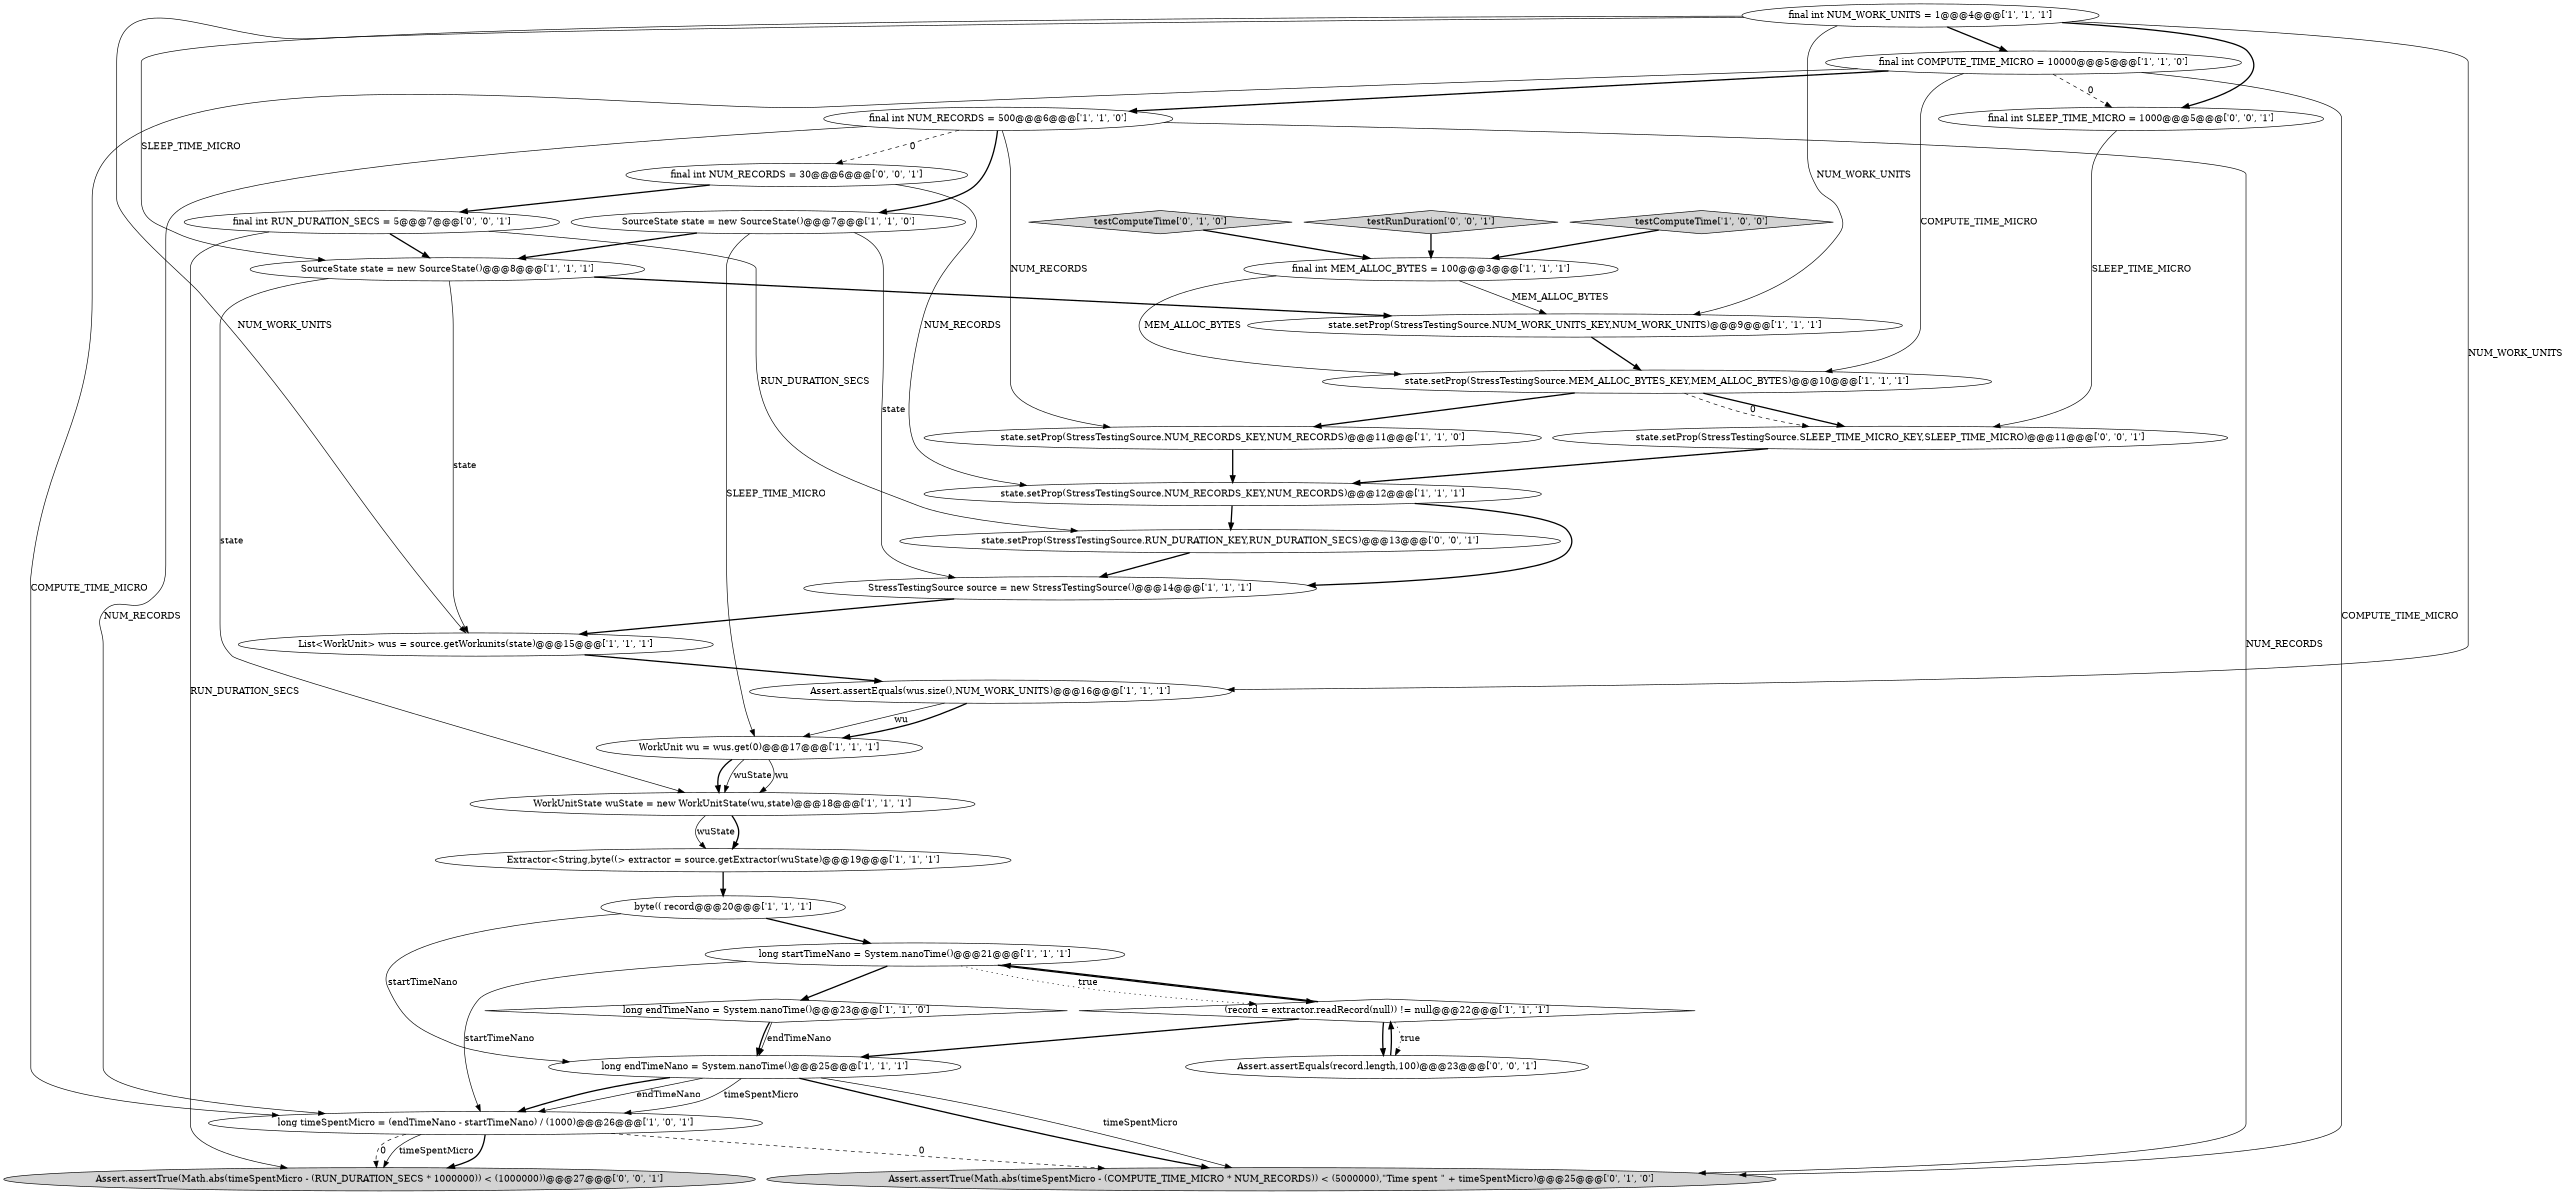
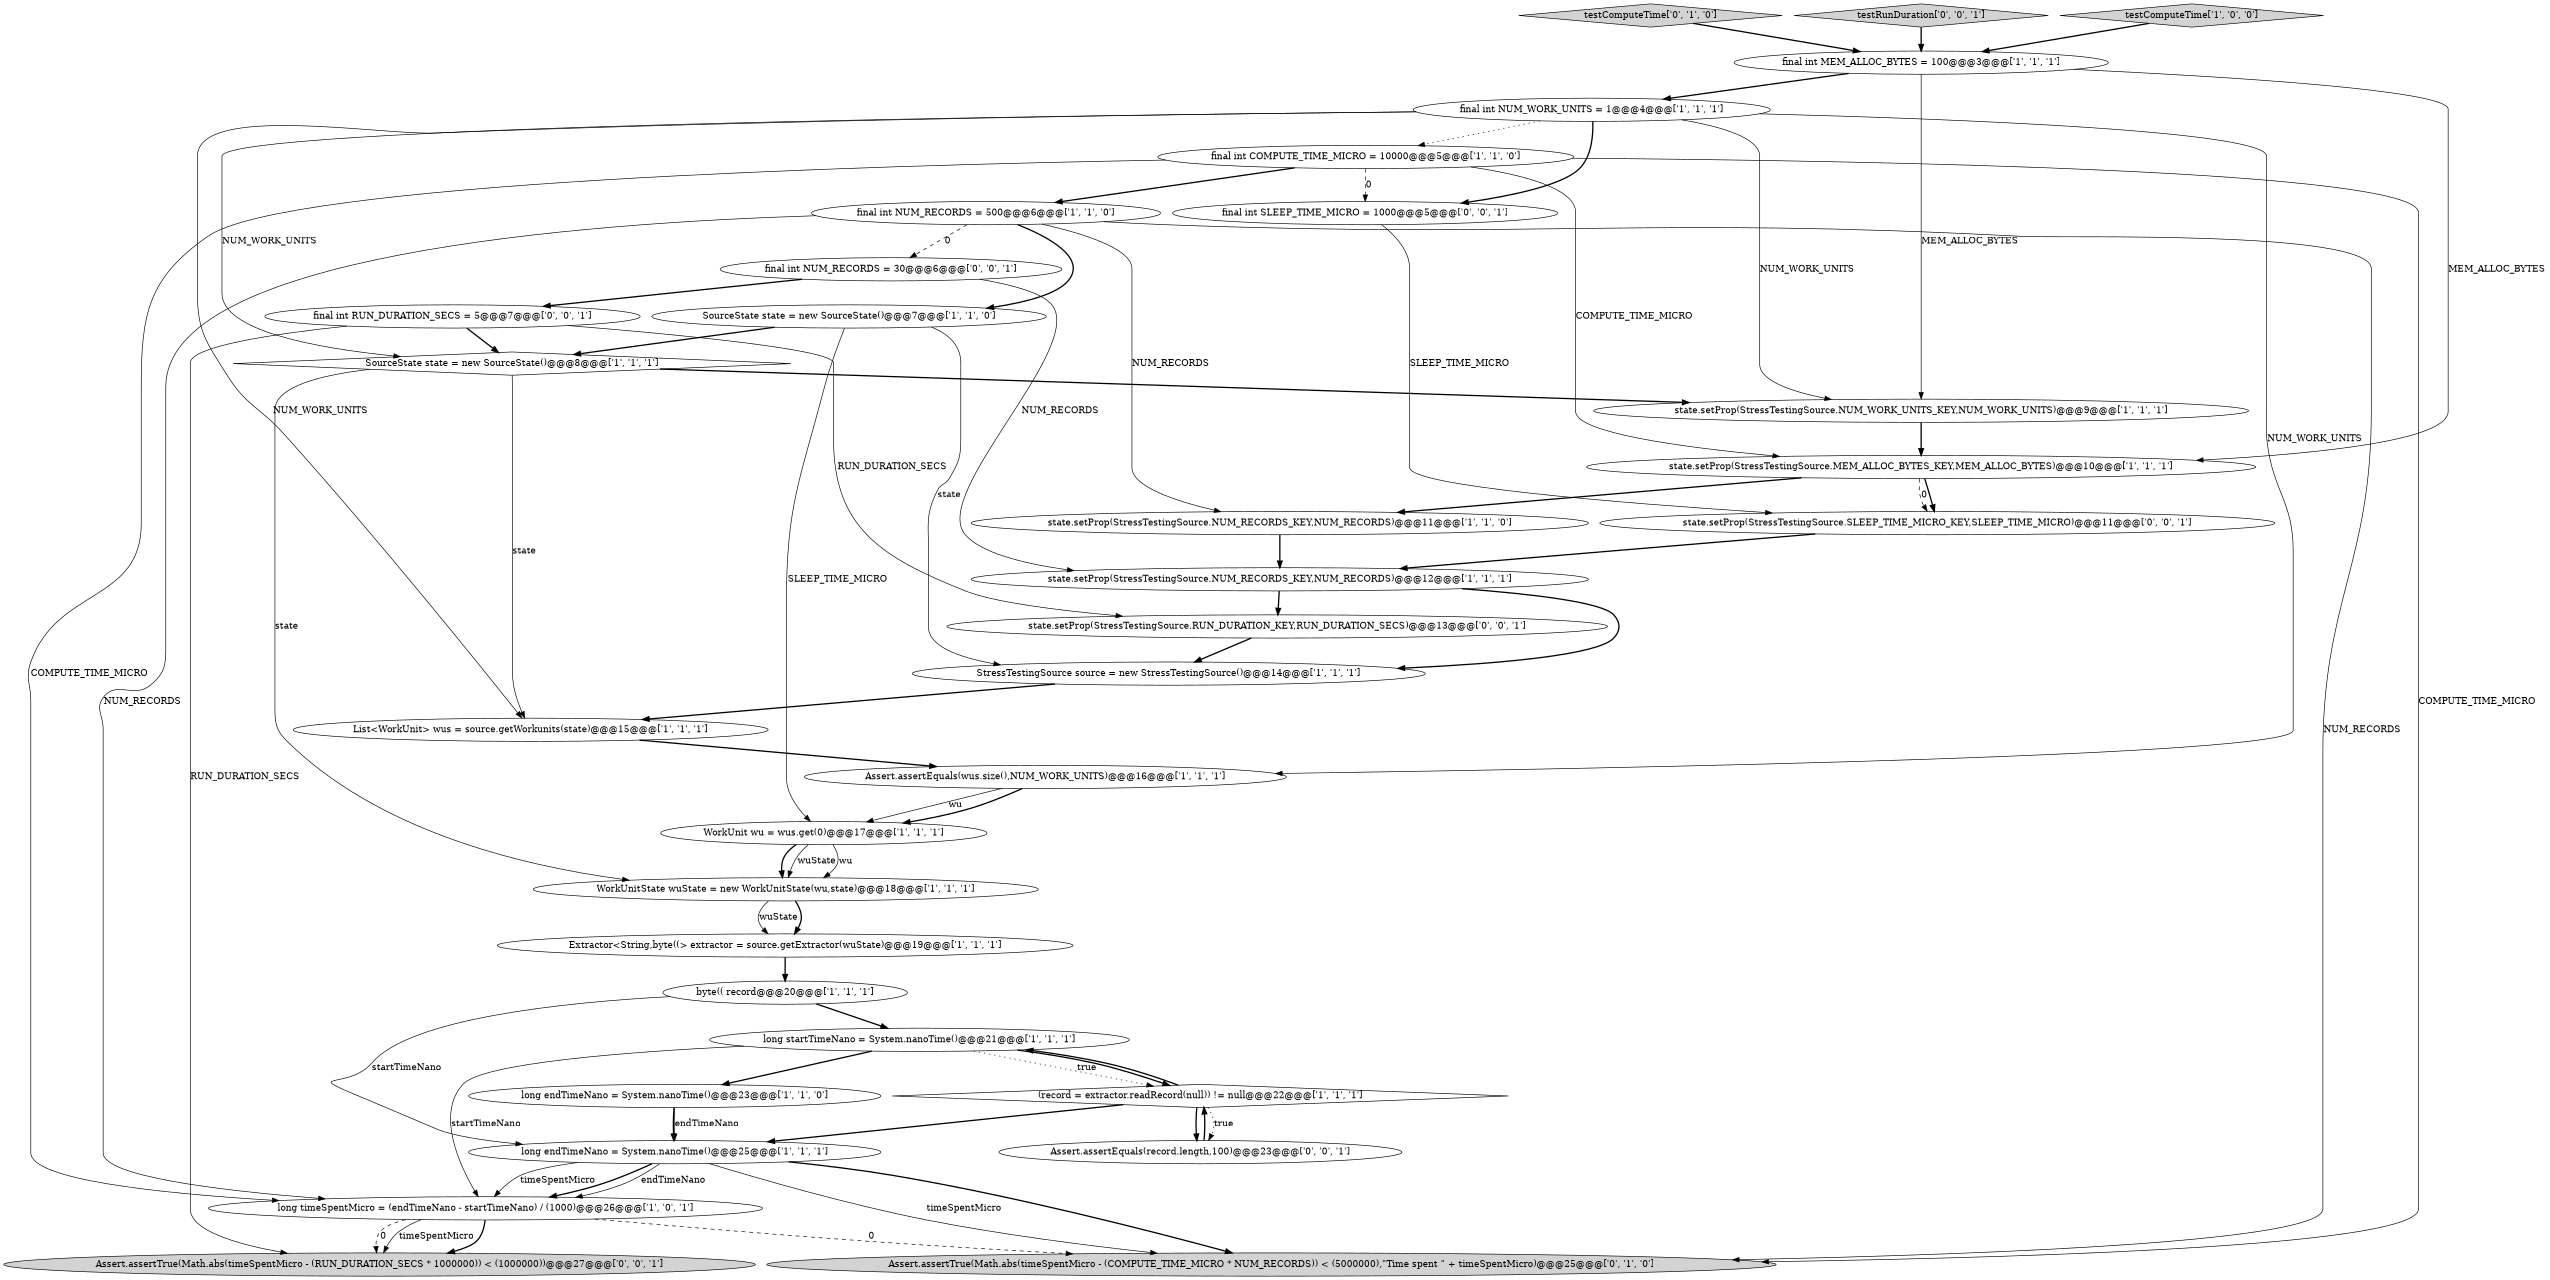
edge "final int NUM_WORK_UNITS = 1@@@4@@@['1', '1', '1']" -> "final int COMPUTE_TIME_MICRO = 10000@@@5@@@['1', '1', '0']": style bold -> dotted
edge "final int MEM_ALLOC_BYTES = 100@@@3@@@['1', '1', '1']" -> "final int NUM_WORK_UNITS = 1@@@4@@@['1', '1', '1']": added
edge "final int NUM_WORK_UNITS = 1@@@4@@@['1', '1', '1']" -> "SourceState state = new SourceState()@@@8@@@['1', '1', '1']": label "SLEEP_TIME_MICRO" -> "NUM_WORK_UNITS"
node "SourceState state = new SourceState()@@@8@@@['1', '1', '1']": shape ellipse -> diamond
node "long endTimeNano = System.nanoTime()@@@23@@@['1', '1', '0']": shape diamond -> ellipse
